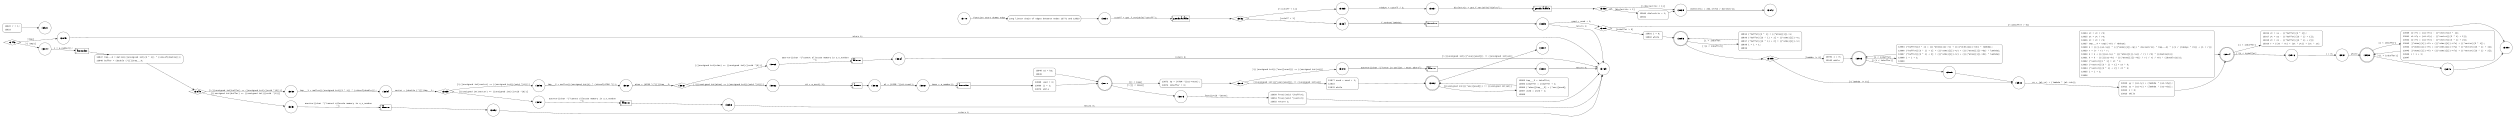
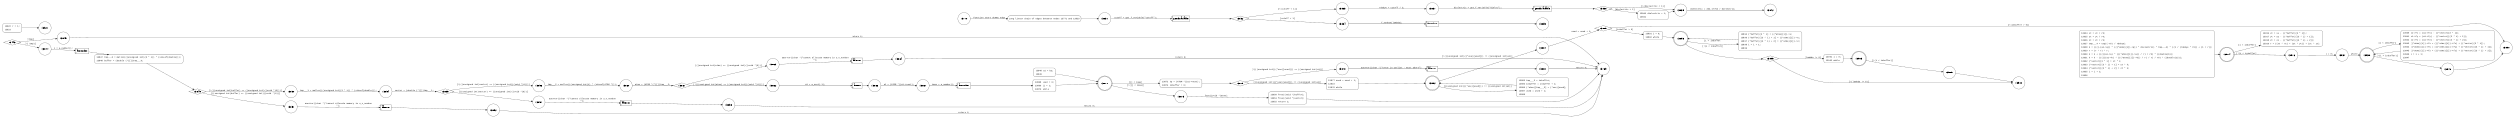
edge "13835" -> "13889": now "13884" -> "13889"
edge "13835" -> "13769": removed, label "return 1;"
node "13904": removed
node "13910": removed
